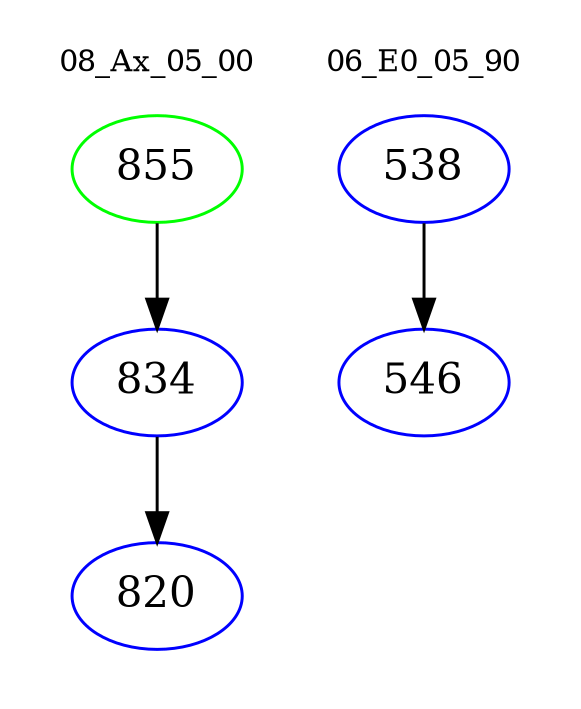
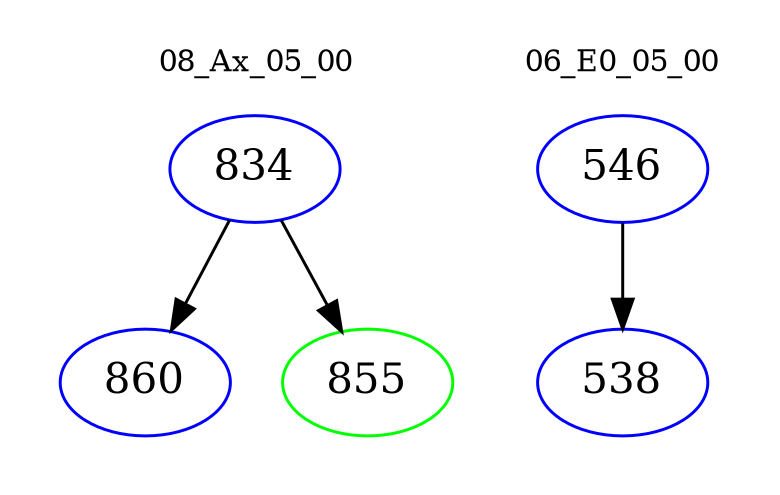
cluster "06_E0_05_90": label "06_E0_05_90" -> "06_E0_05_00"
edge "855" -> "834": reversed
edge "538" -> "546": reversed
node "820": label "820" -> "860"
